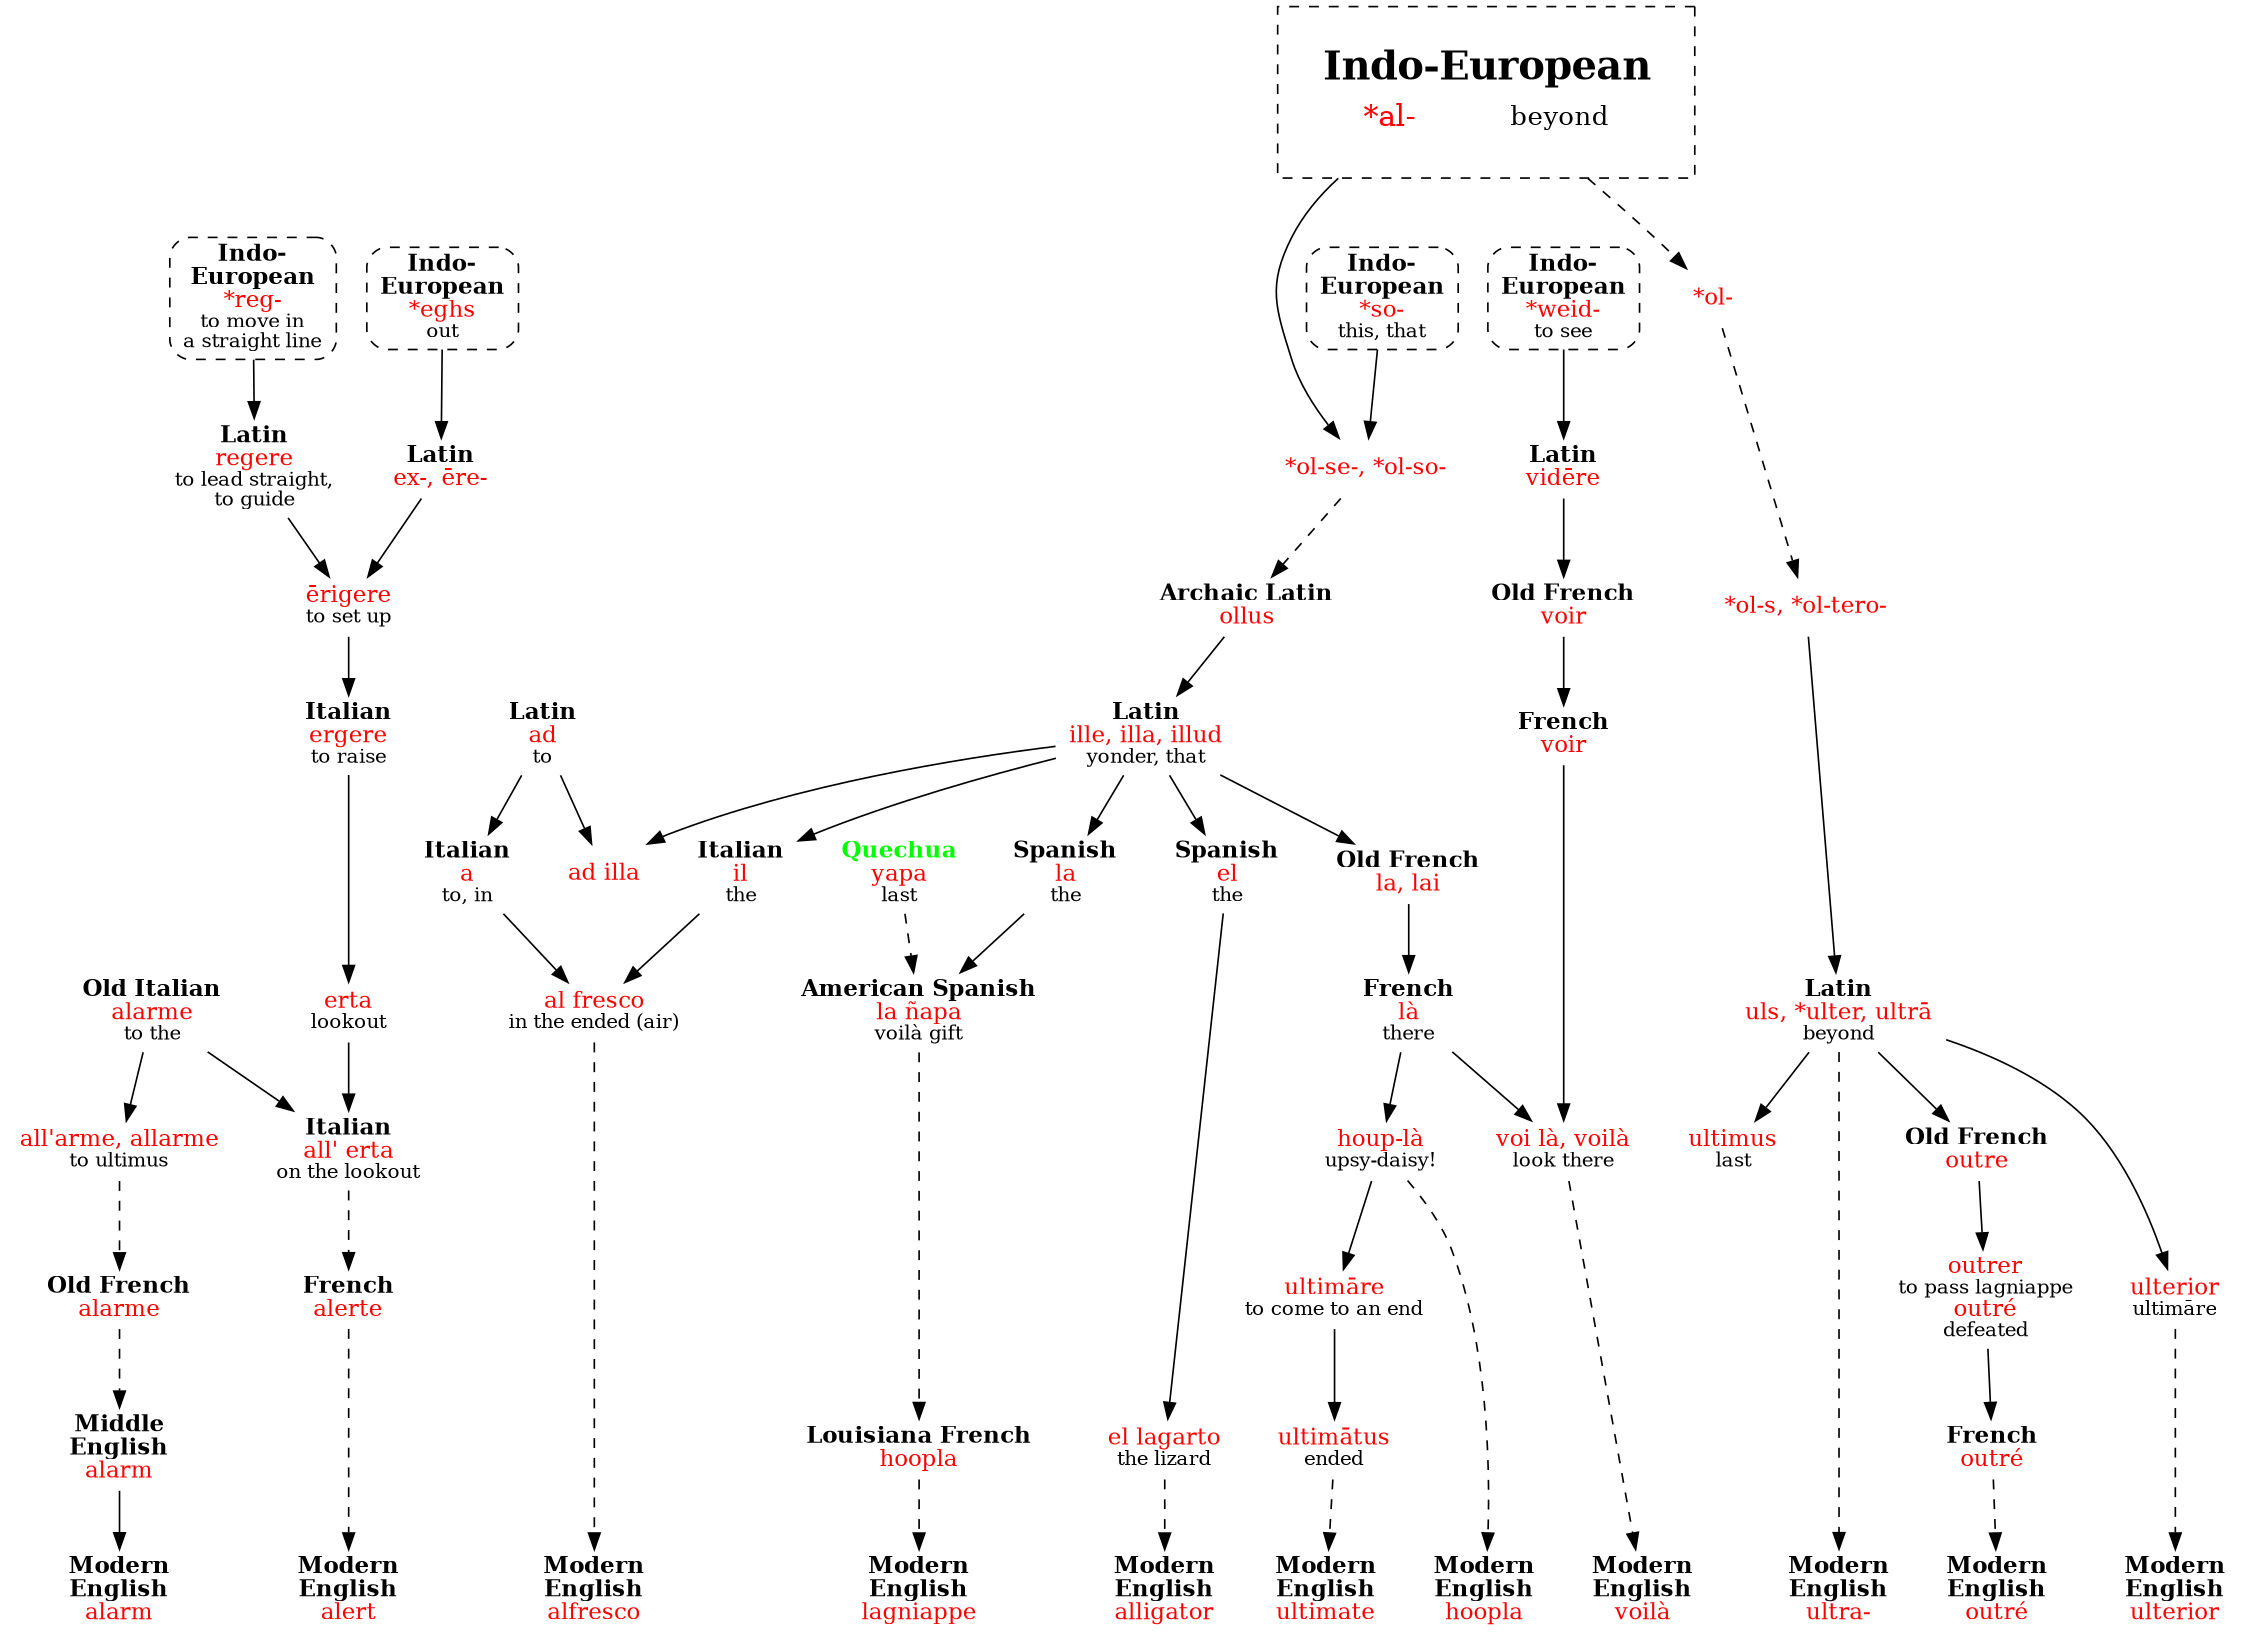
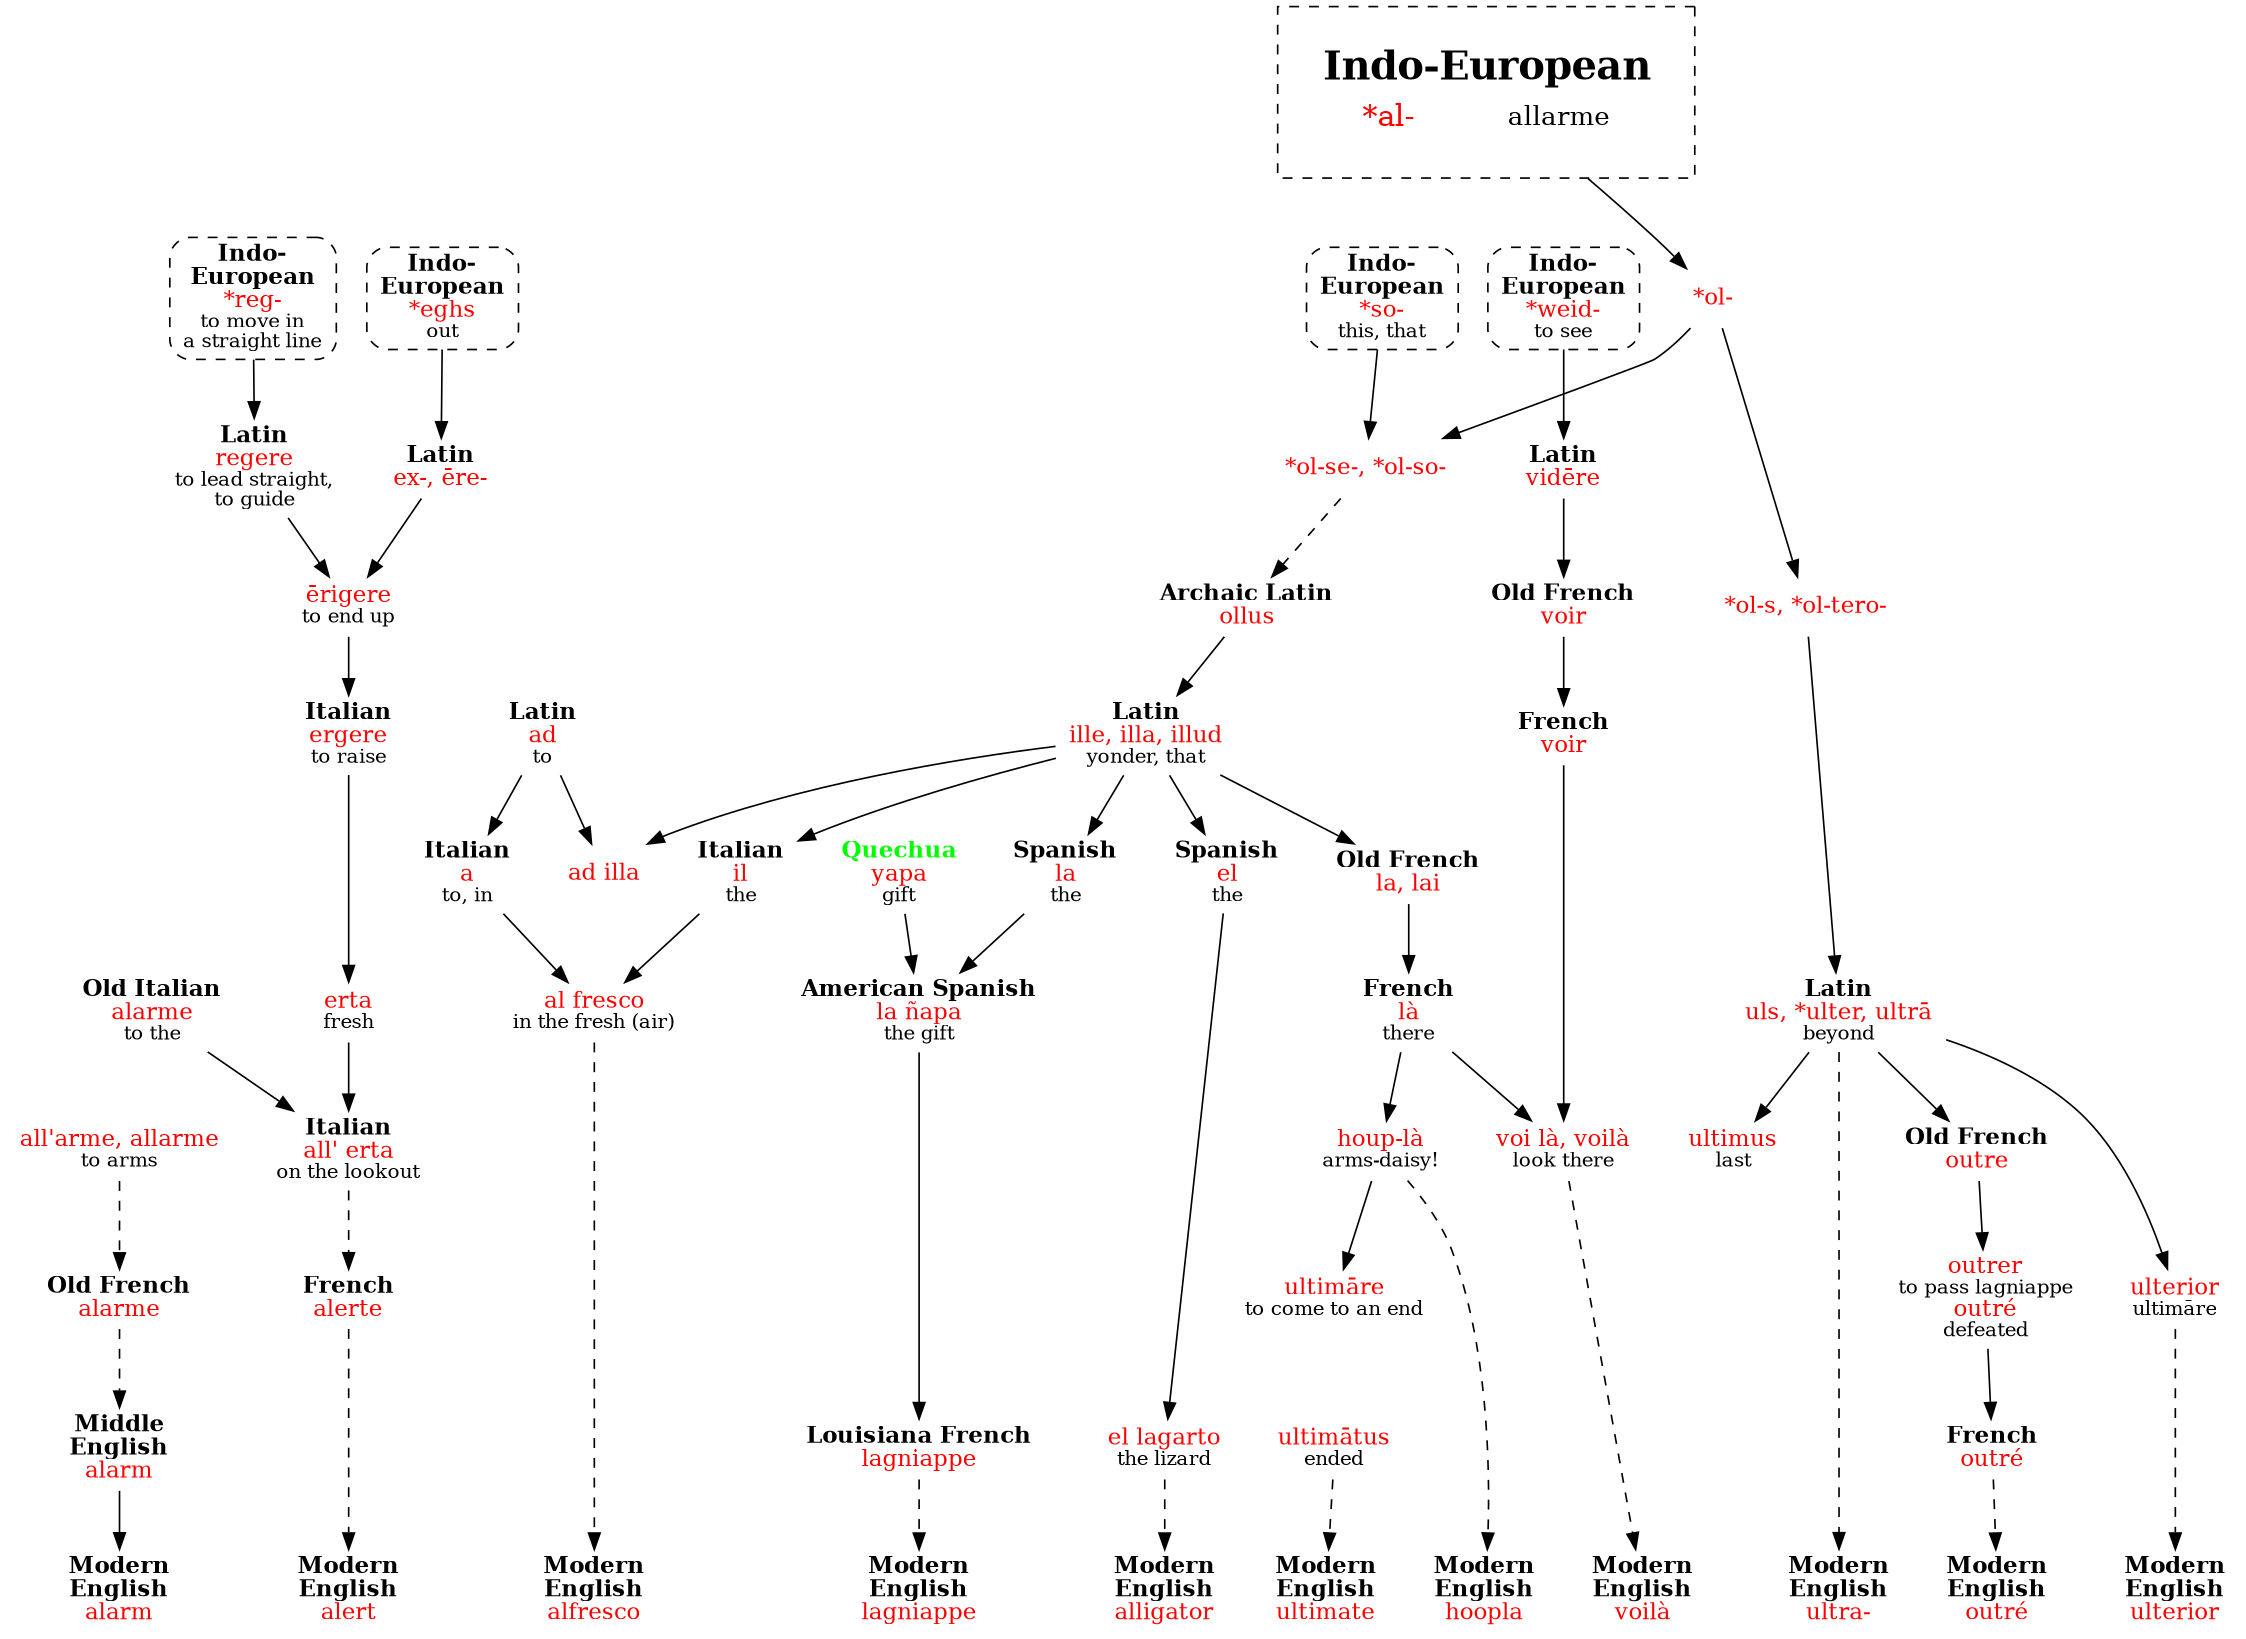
node "Indo-European": text "beyond" -> "allarme"
edge "Indo-European" -> "*ol-": style dashed -> solid
edge "Indo-European" -> "*ol-se-, *ol-so-": now "*ol-" -> "*ol-se-, *ol-so-"
edge "*ol-" -> "*ol-s, *ol-tero-": style dashed -> solid
node "ērigere": text "to set up" -> "to end up"
node "Quechua": text "last" -> "gift"
edge "Quechua" -> "American Spanish": style dashed -> solid
node "erta": text "lookout" -> "fresh"
node "al fresco": text "in the ended (air)" -> "in the fresh (air)"
node "American Spanish": text "voilà gift" -> "the gift"
edge "Old Italian" -> "all'arme, allarme": removed
node "all'arme, allarme": text "to ultimus" -> "to arms"
node "houp-là": text "upsy-daisy!" -> "arms-daisy!"
edge "American Spanish" -> "Louisiana French": style dashed -> solid
edge "ultimāre" -> "ultimātus": removed
node "Louisiana French": text "hoopla" -> "lagniappe"
